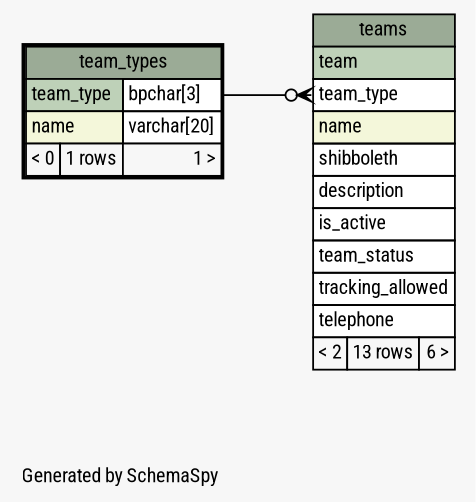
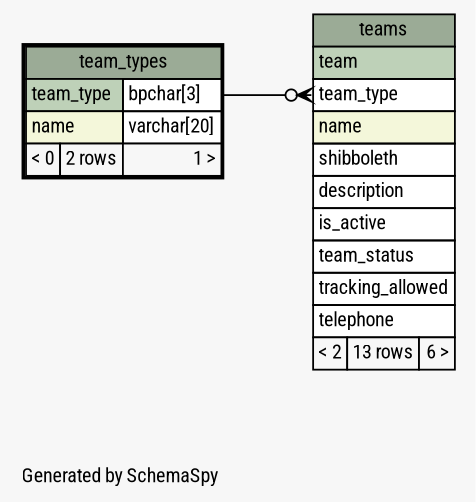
node "team_types": text "1 rows" -> "2 rows"
